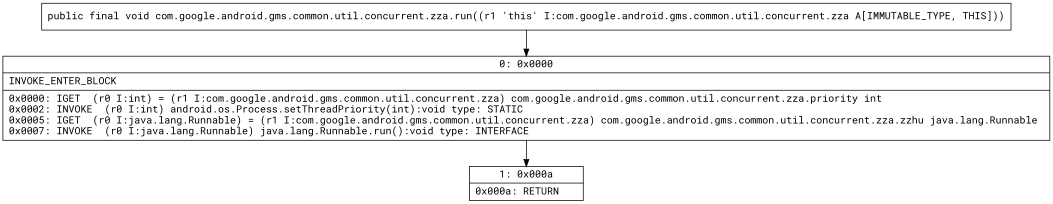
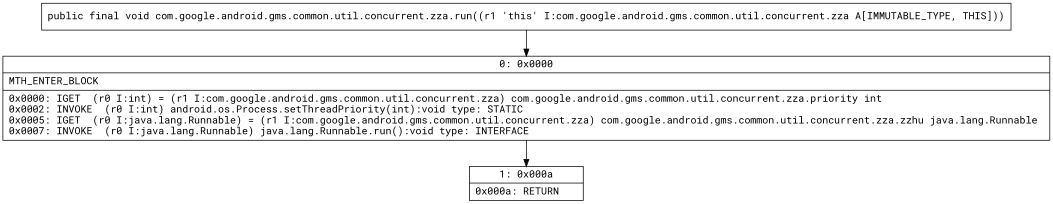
node "0: 0x0000": text "INVOKE_ENTER_BLOCK" -> "MTH_ENTER_BLOCK"
